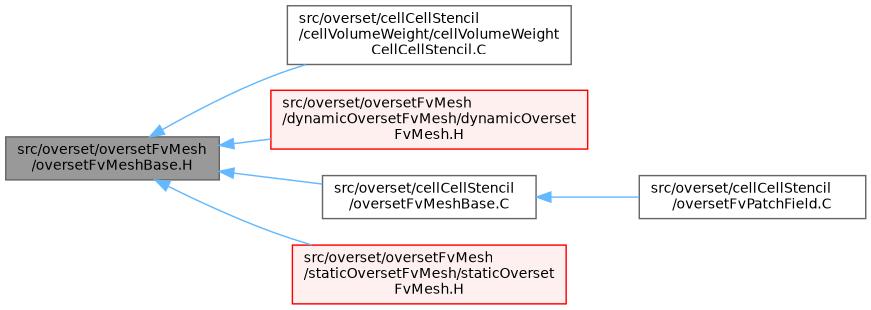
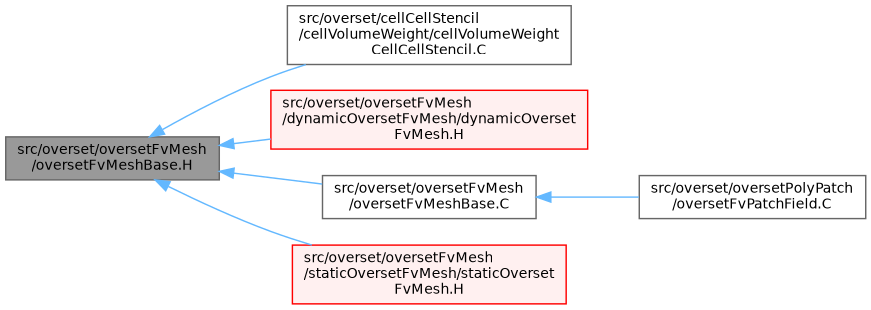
node "src/overset/cellCellStencil /oversetFvMeshBase.C": label "src/overset/cellCellStencil /oversetFvMeshBase.C" -> "src/overset/oversetFvMesh /oversetFvMeshBase.C"
node "src/overset/cellCellStencil /oversetFvPatchField.C": label "src/overset/cellCellStencil /oversetFvPatchField.C" -> "src/overset/oversetPolyPatch /oversetFvPatchField.C"
